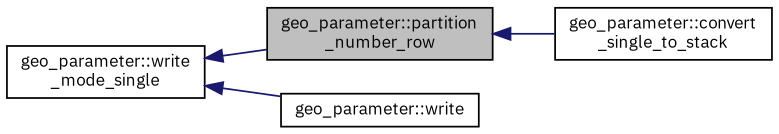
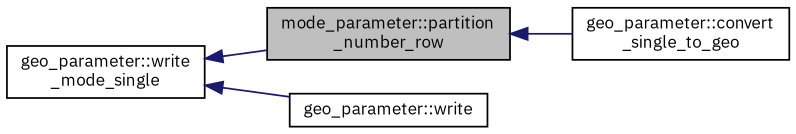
node "geo_parameter::partition _number_row": label "geo_parameter::partition _number_row" -> "mode_parameter::partition _number_row"
node "geo_parameter::convert _single_to_stack": label "geo_parameter::convert _single_to_stack" -> "geo_parameter::convert _single_to_geo"
